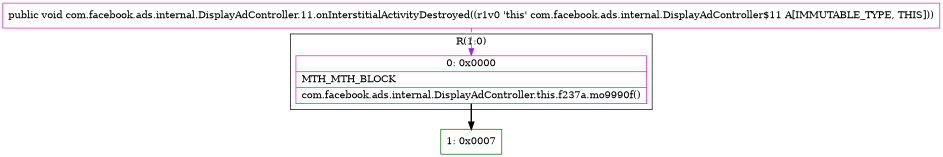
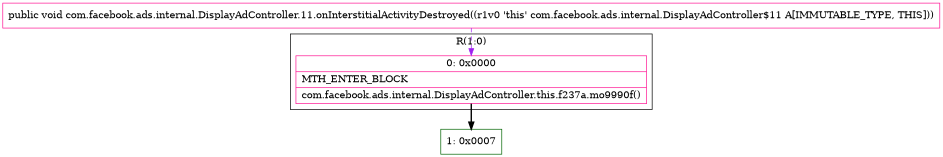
node "0: 0x0000": text "MTH_MTH_BLOCK" -> "MTH_ENTER_BLOCK"
